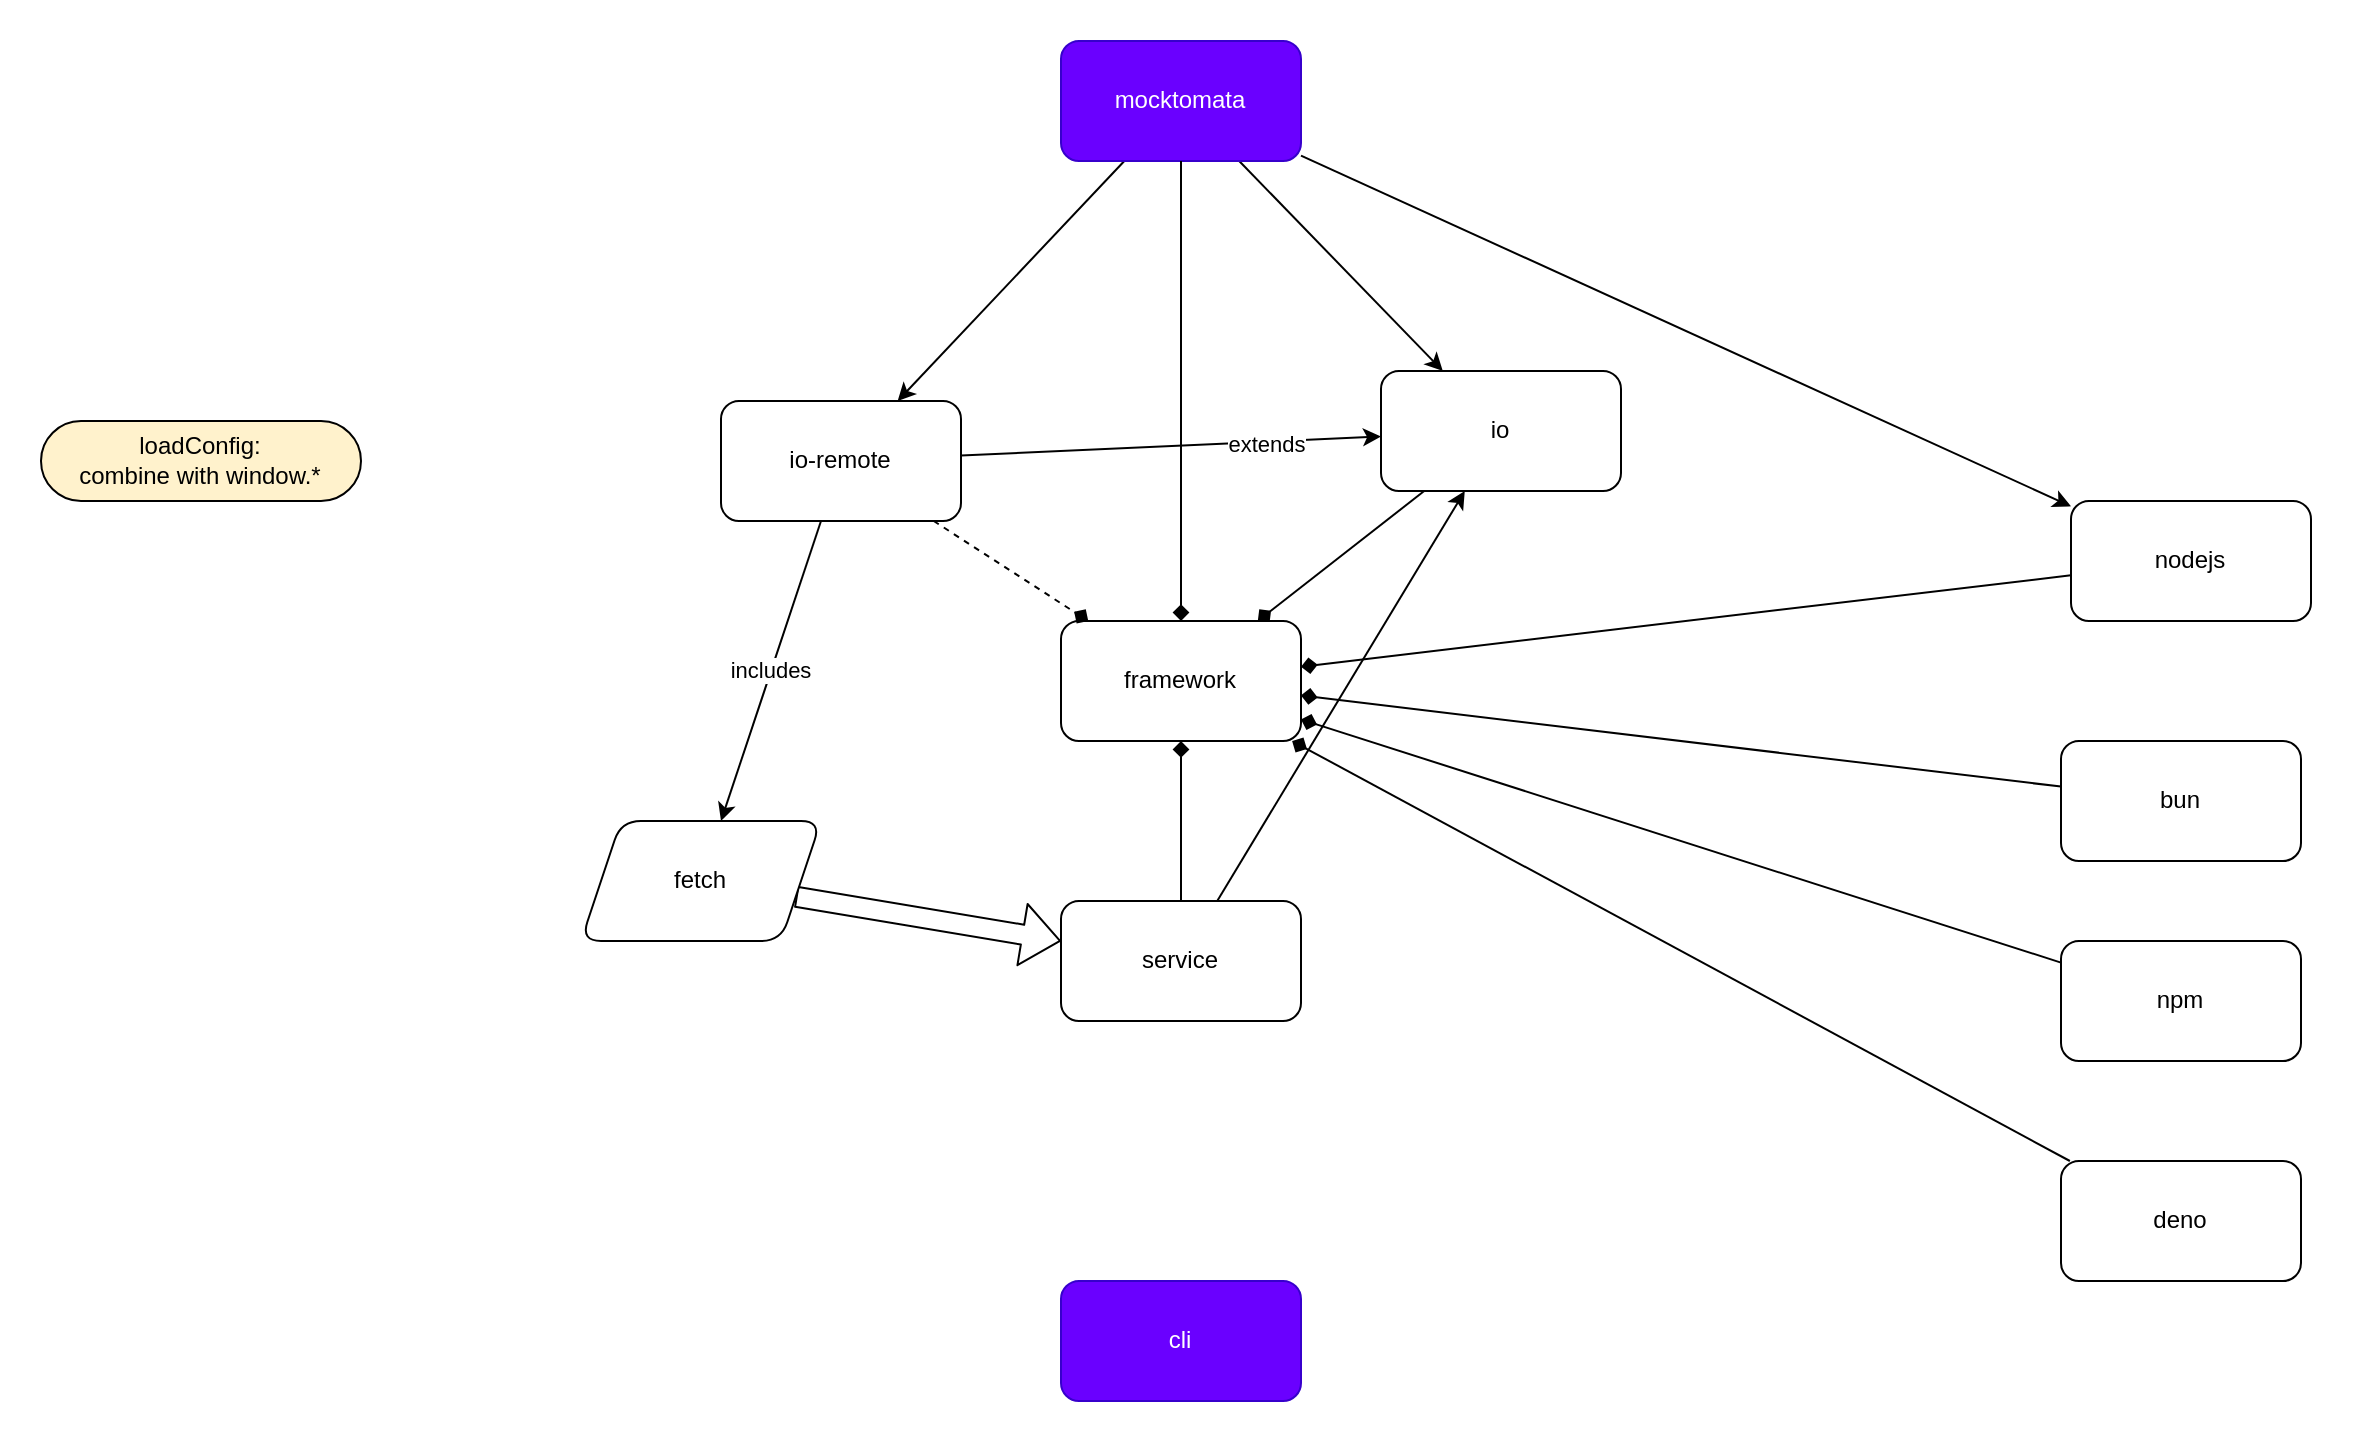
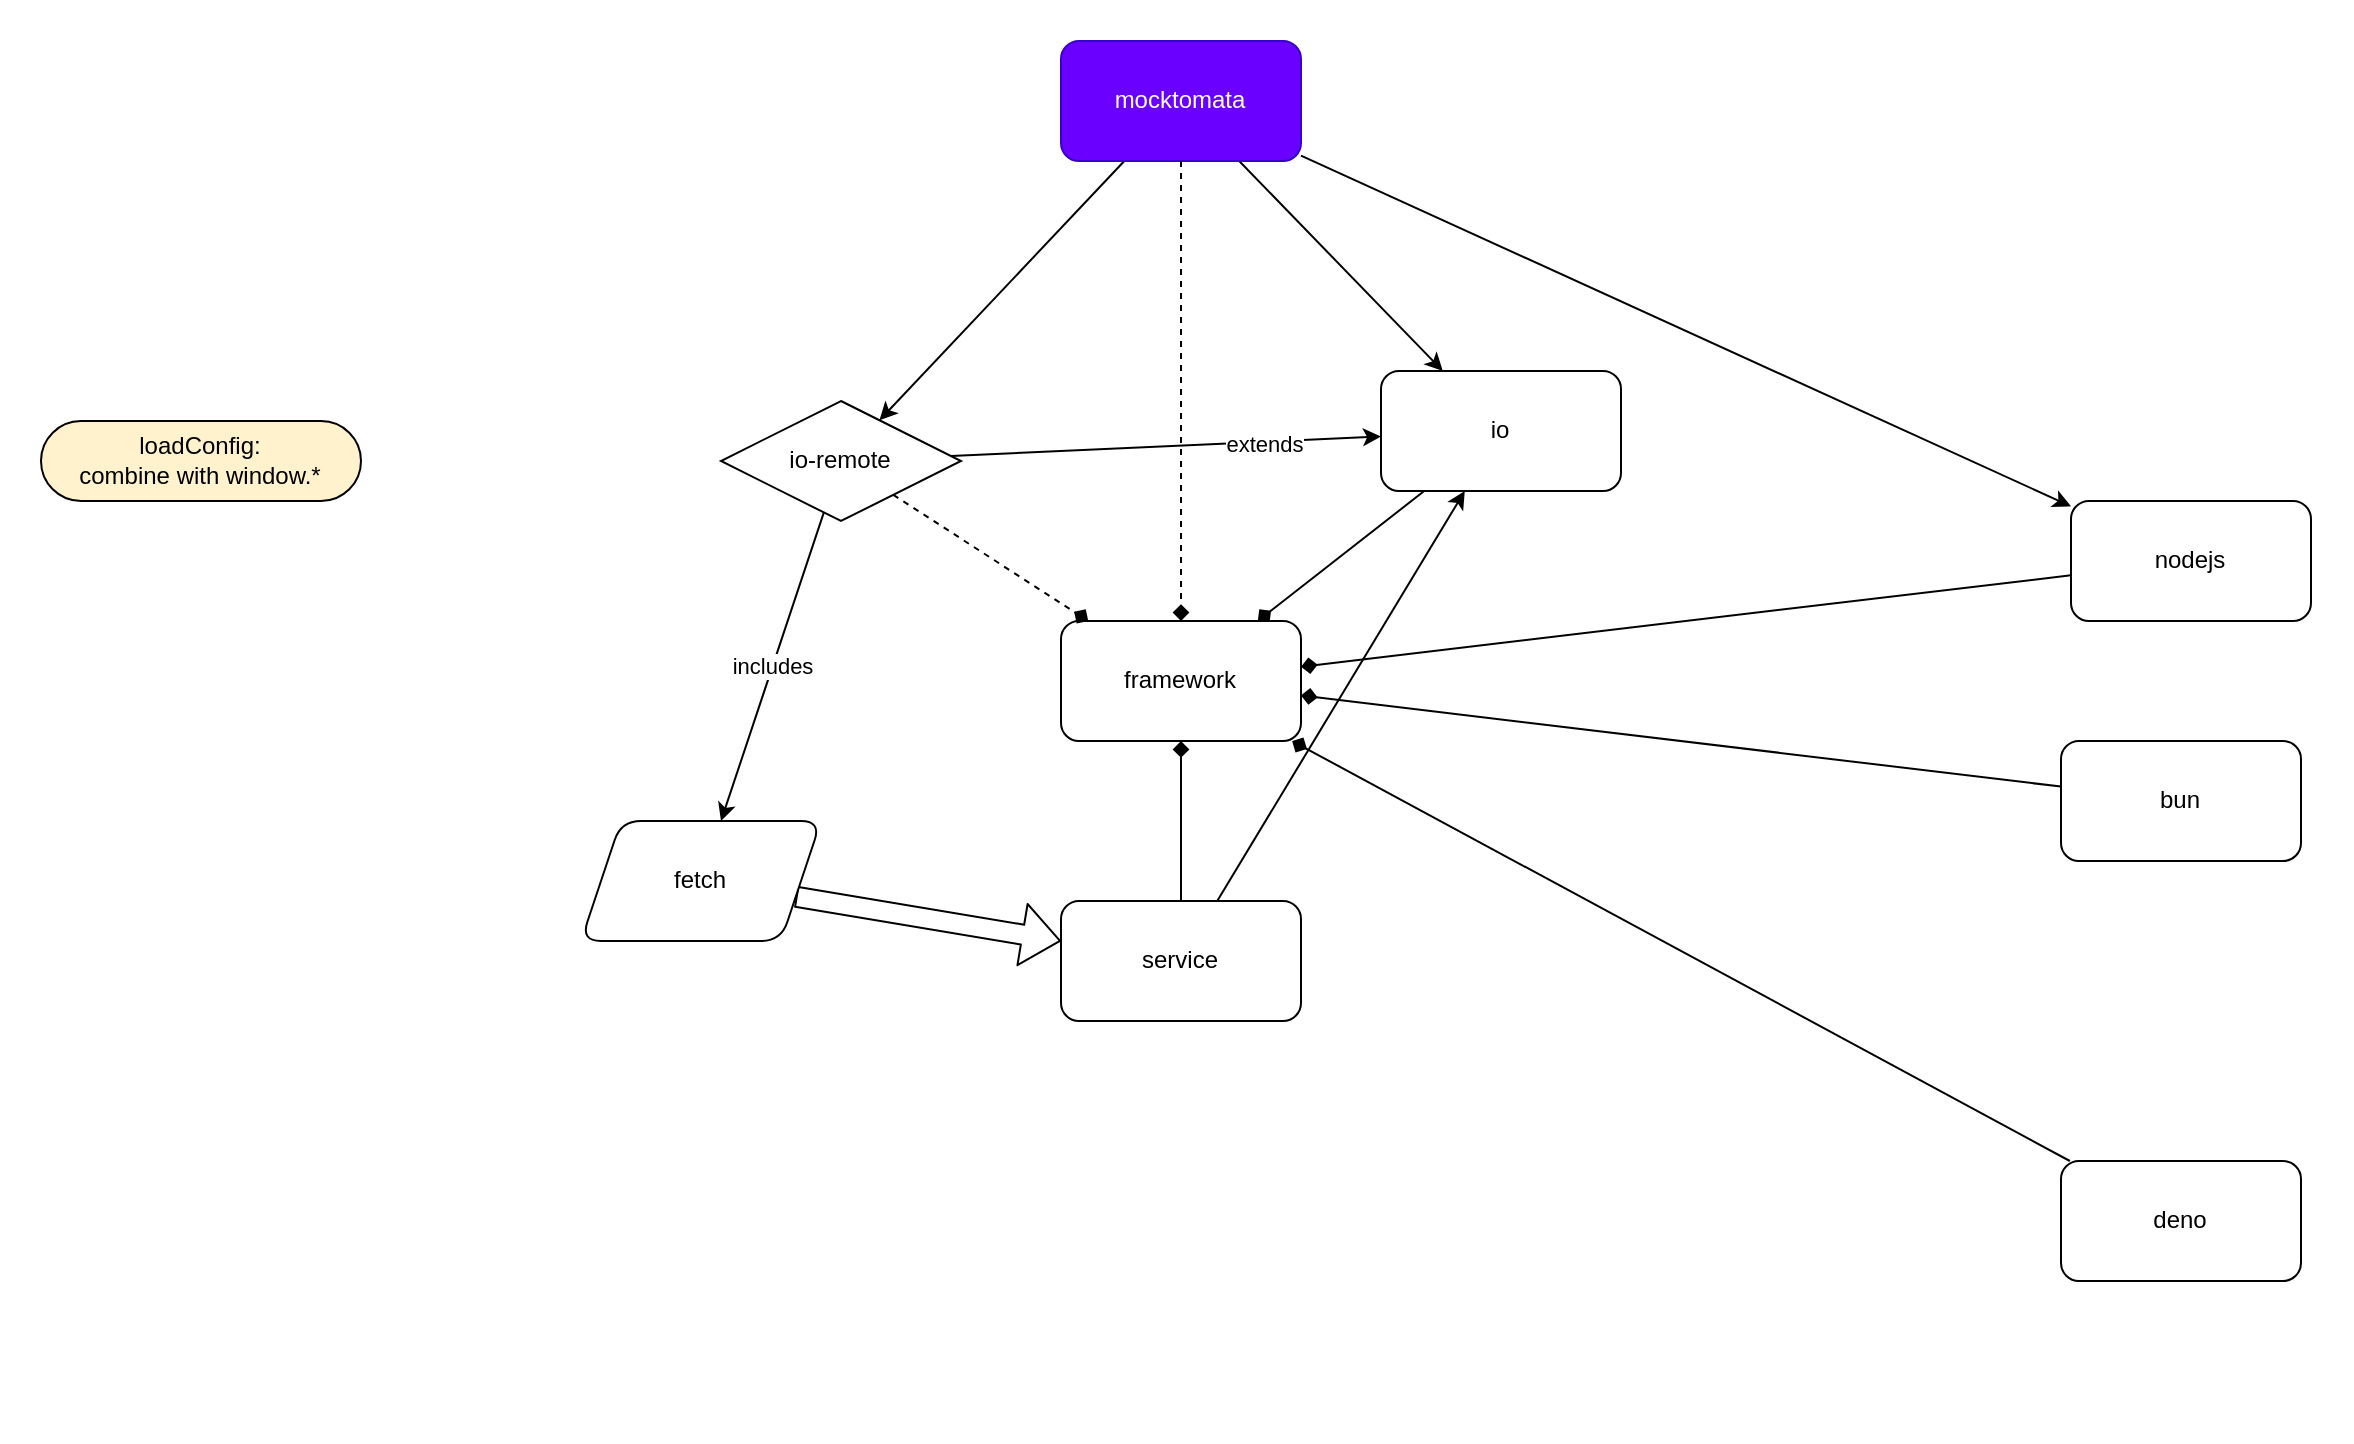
edge "mocktomata" -> "framework": style solid -> dashed
node "io-remote": shape rounded rectangle -> diamond
edge "npm" -> "framework": removed
node "npm": removed
node "cli": removed
